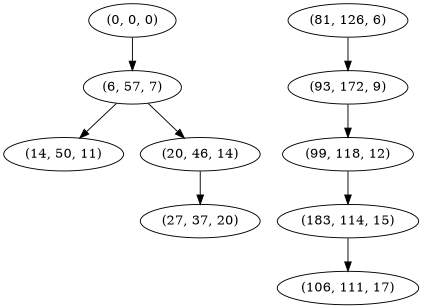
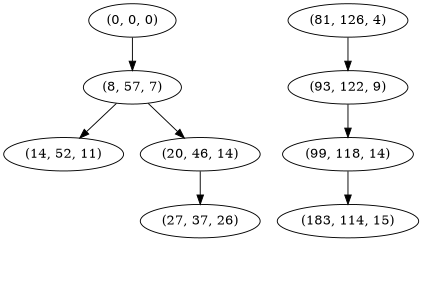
node "(81, 126, 6)": label "(81, 126, 6)" -> "(81, 126, 4)"
node "(6, 57, 7)": label "(6, 57, 7)" -> "(8, 57, 7)"
node "(93, 172, 9)": label "(93, 172, 9)" -> "(93, 122, 9)"
node "(14, 50, 11)": label "(14, 50, 11)" -> "(14, 52, 11)"
node "(99, 118, 12)": label "(99, 118, 12)" -> "(99, 118, 14)"
node "(27, 37, 20)": label "(27, 37, 20)" -> "(27, 37, 26)"
node "(106, 111, 17)": removed
